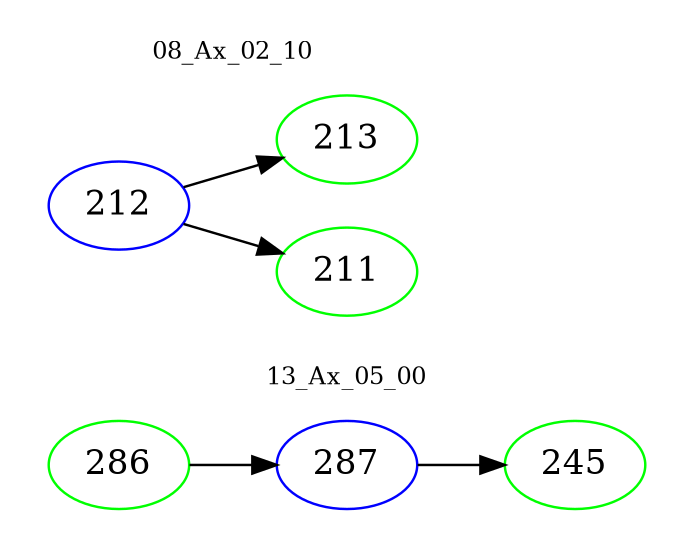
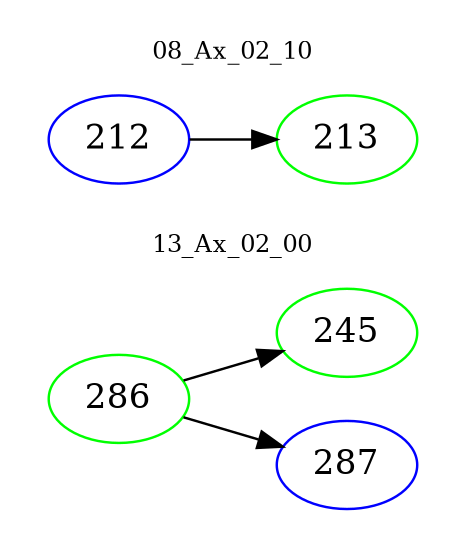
node "211": removed
cluster "13_Ax_05_00": label "13_Ax_05_00" -> "13_Ax_02_00"
edge "287" -> "245": now "286" -> "245"
